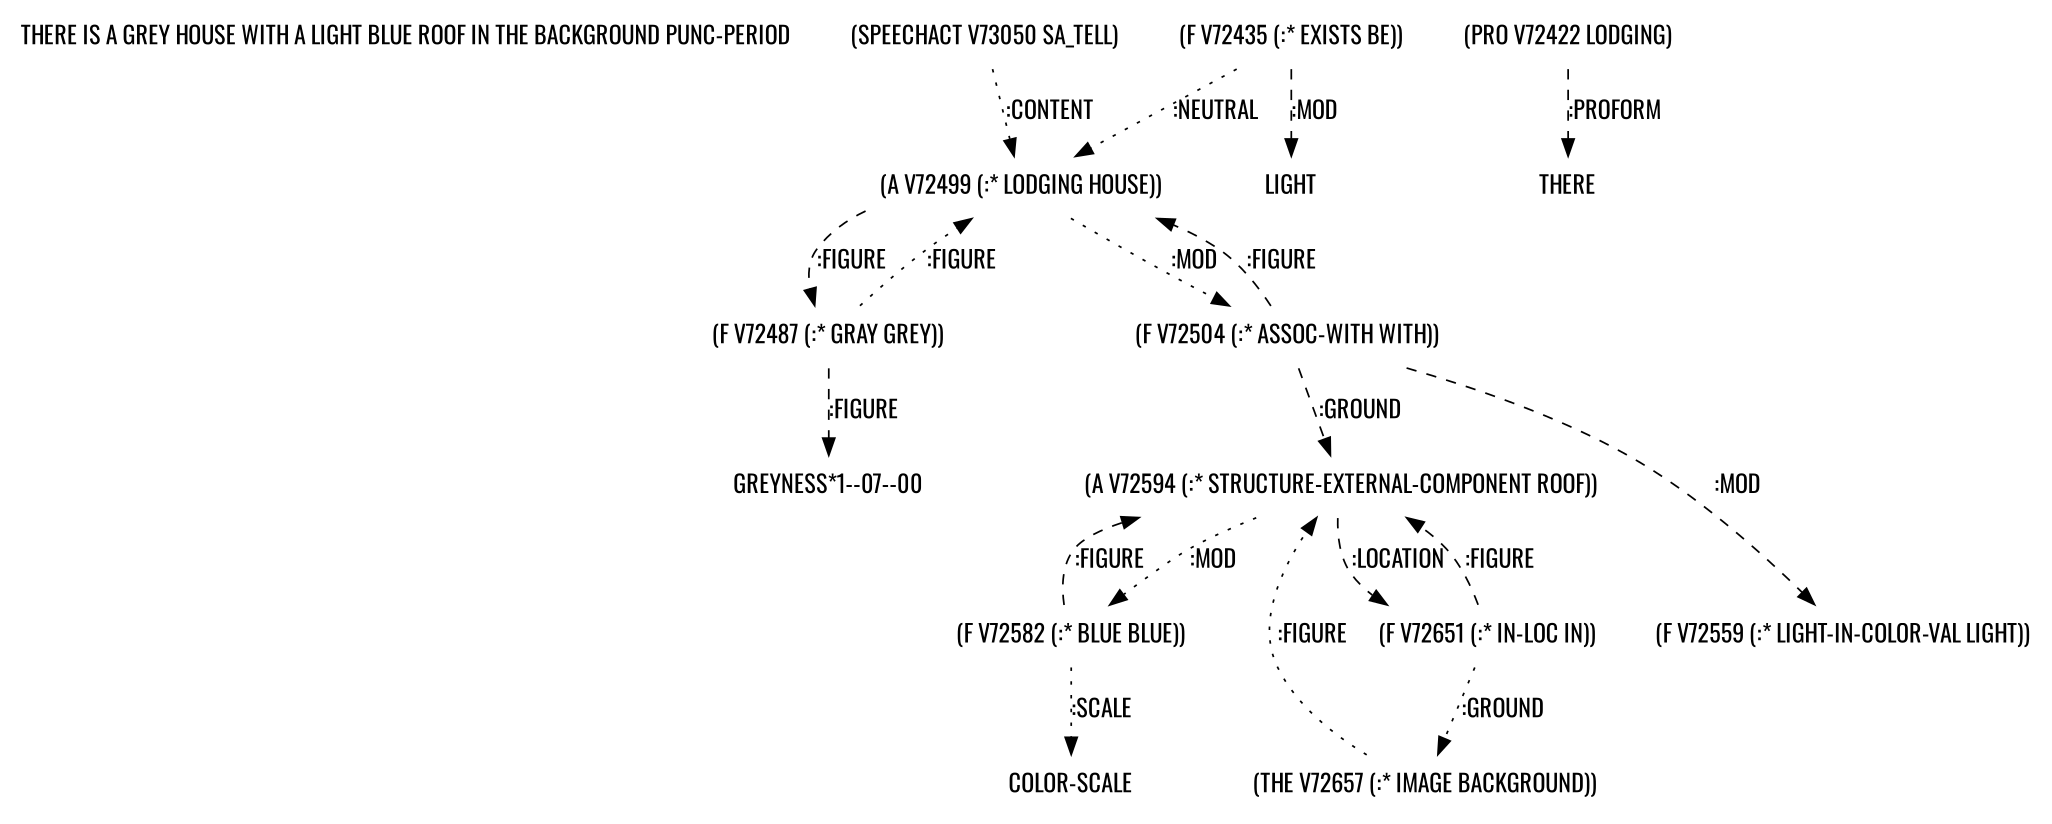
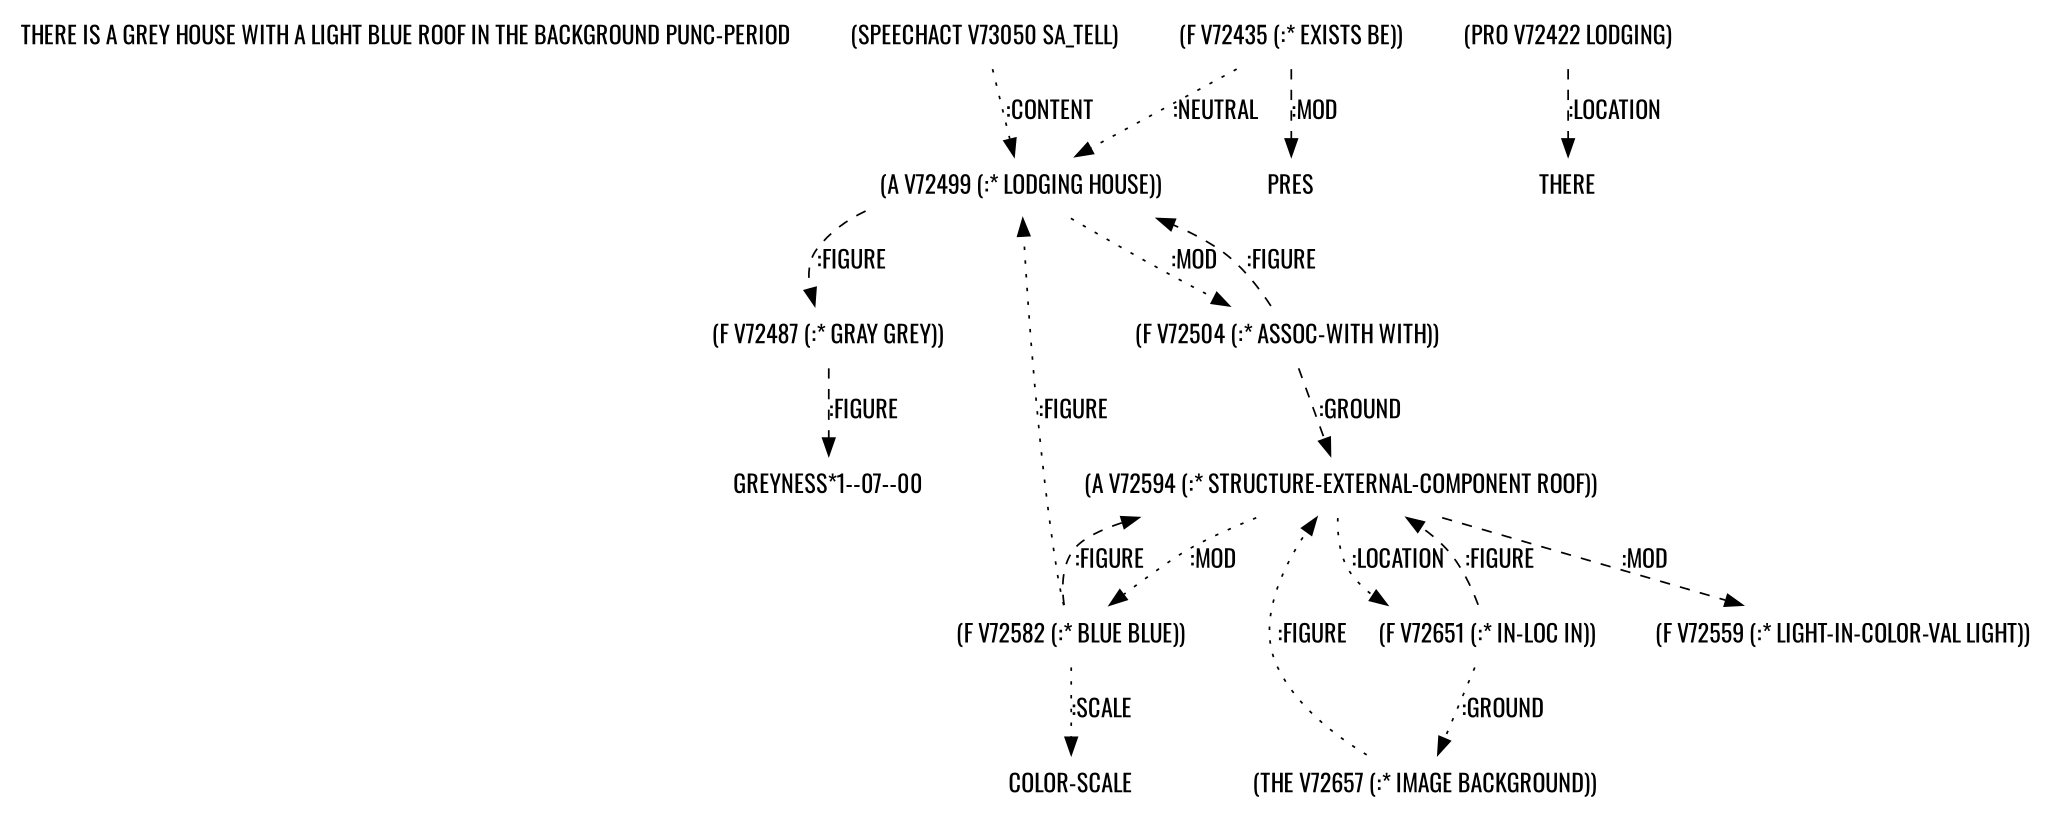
edge "(PRO V72422 LODGING)" -> "THERE": label ":PROFORM" -> ":LOCATION"
node "LIGHT": label "LIGHT" -> "PRES"
edge "(F V72487 (:* GRAY GREY))" -> "(A V72499 (:* LODGING HOUSE))": now "(F V72582 (:* BLUE BLUE))" -> "(A V72499 (:* LODGING HOUSE))"
edge "(F V72504 (:* ASSOC-WITH WITH))" -> "(F V72559 (:* LIGHT-IN-COLOR-VAL LIGHT))": now "(A V72594 (:* STRUCTURE-EXTERNAL-COMPONENT ROOF))" -> "(F V72559 (:* LIGHT-IN-COLOR-VAL LIGHT))"
edge "(A V72594 (:* STRUCTURE-EXTERNAL-COMPONENT ROOF))" -> "(F V72651 (:* IN-LOC IN))": style dashed -> dotted
